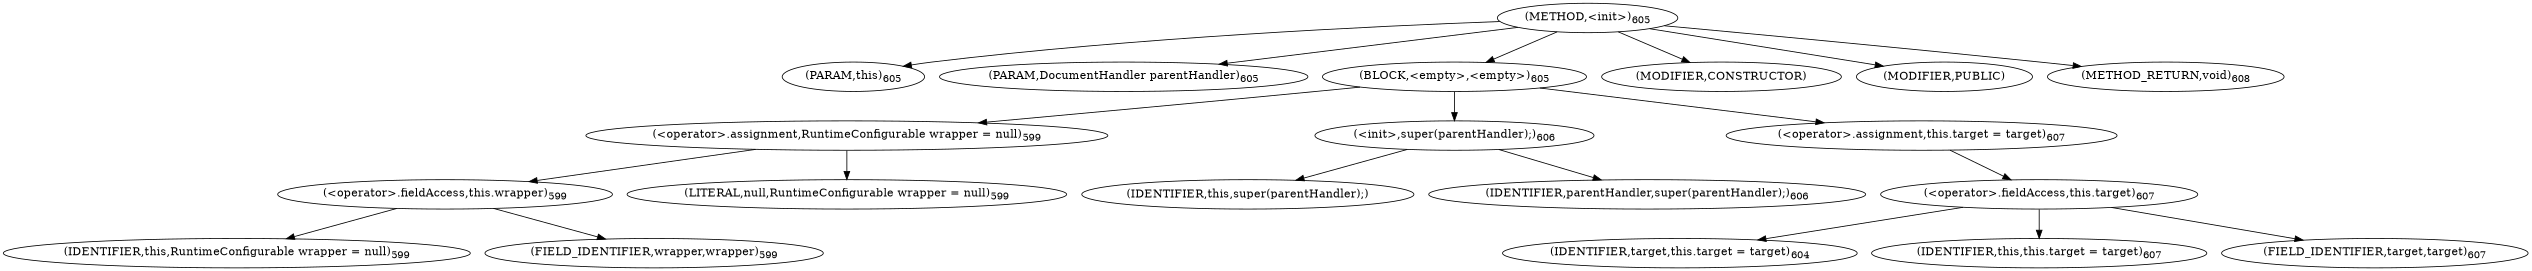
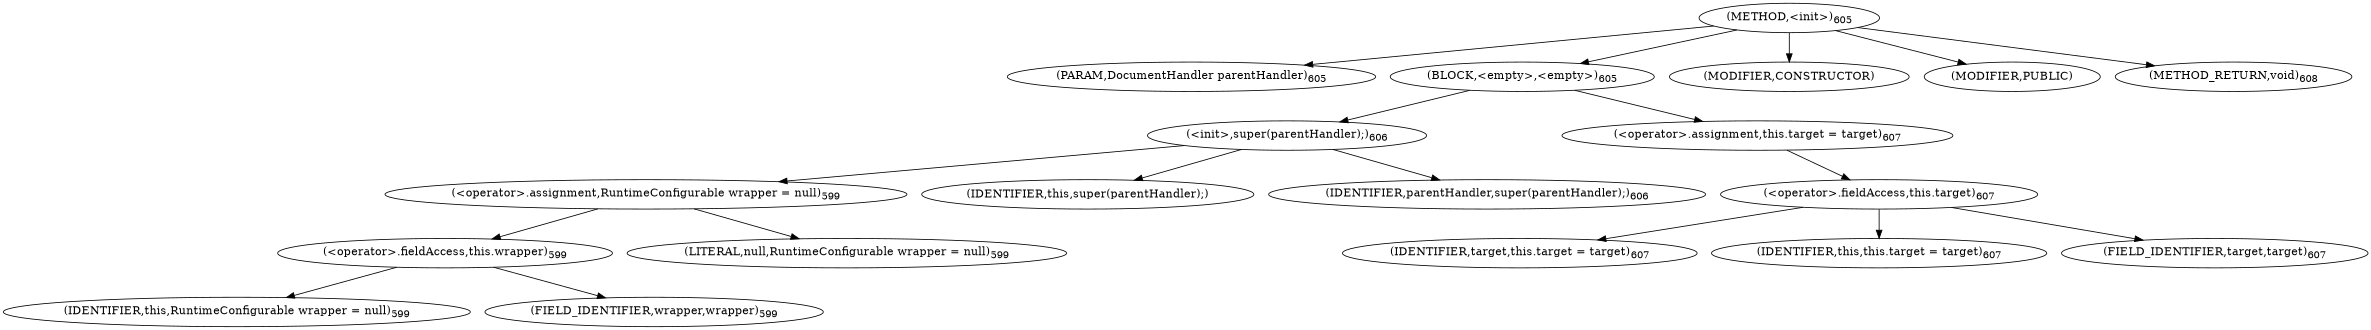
node "(PARAM,this)": removed
edge "(BLOCK,<empty>,<empty>)" -> "(<operator>.assignment,RuntimeConfigurable wrapper = null)": now "(<init>,super(parentHandler);)" -> "(<operator>.assignment,RuntimeConfigurable wrapper = null)"
node "(IDENTIFIER,target,this.target = target)": text "604" -> "607"
